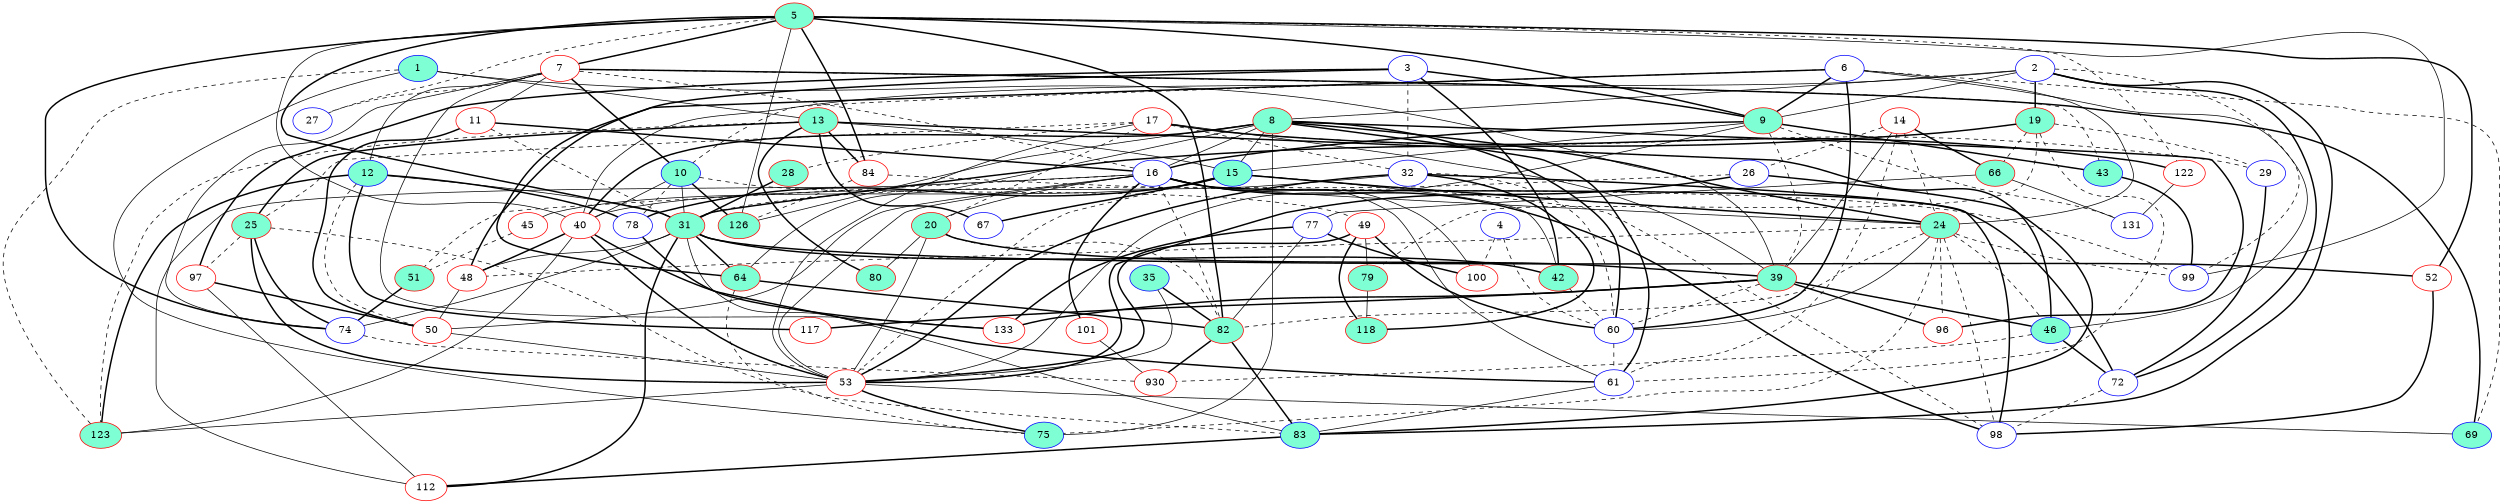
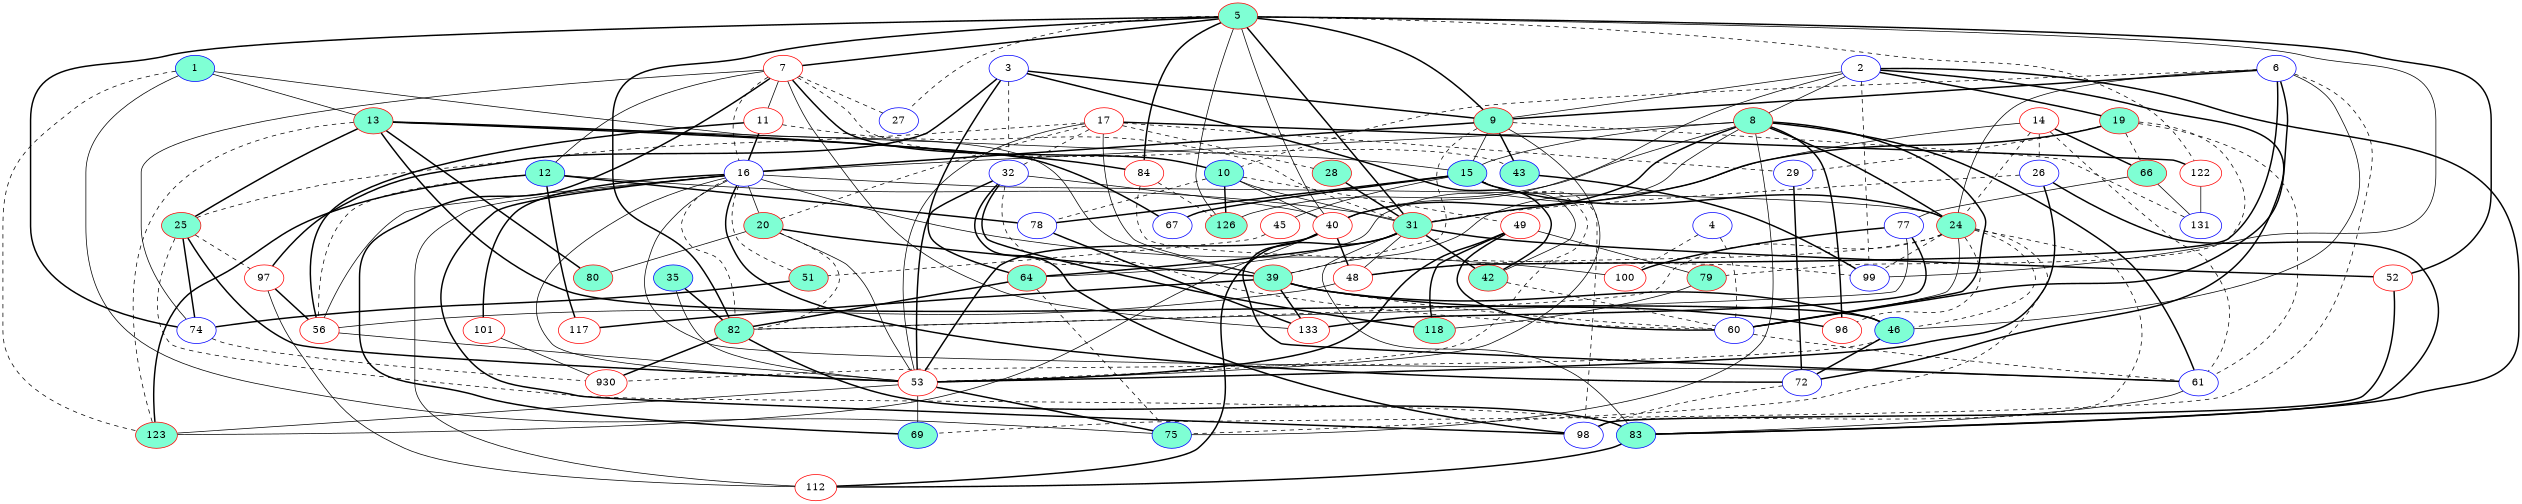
edge "31" -- "74": removed
node "50": label "50" -> "56"
